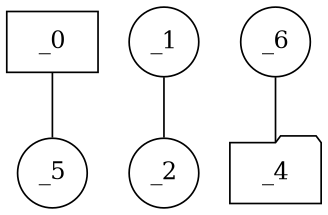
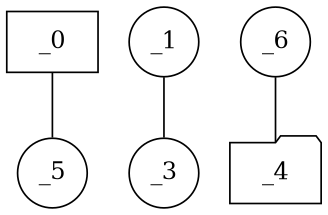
node "_2": label "_2" -> "_3"
